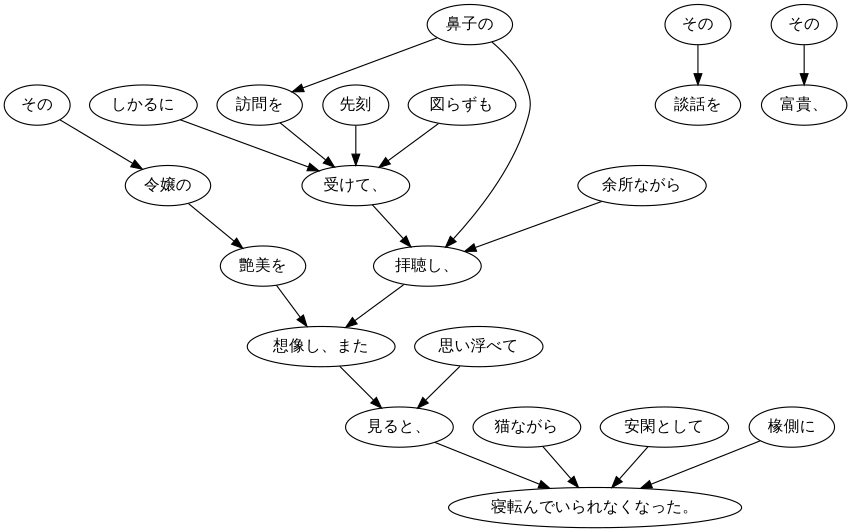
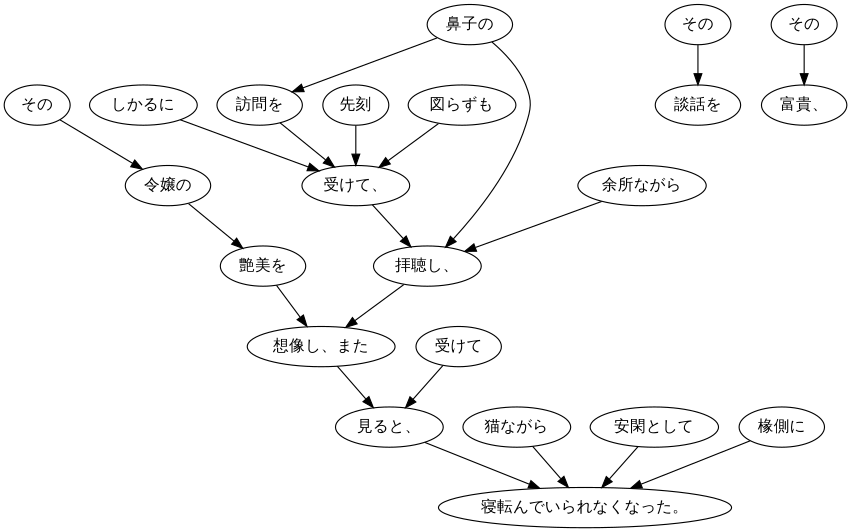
node "思い浮べて": label "思い浮べて" -> "受けて"
